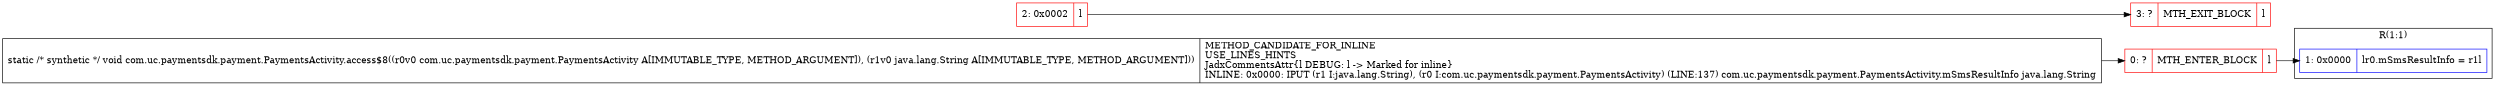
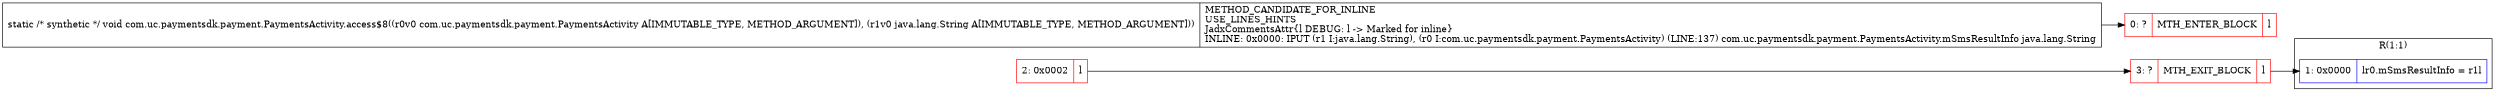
edge "0: ?" -> "1: 0x0000": now "3: ?" -> "1: 0x0000"
